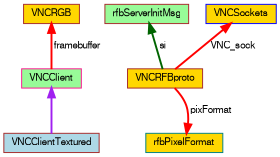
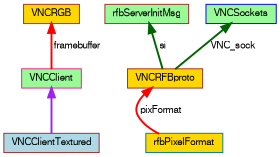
node "VNCSockets": fillcolor gold -> palegreen
edge "VNCRFBproto" -> "VNCSockets": color red -> darkgreen
edge "VNCRFBproto" -> "rfbPixelFormat": reversed
